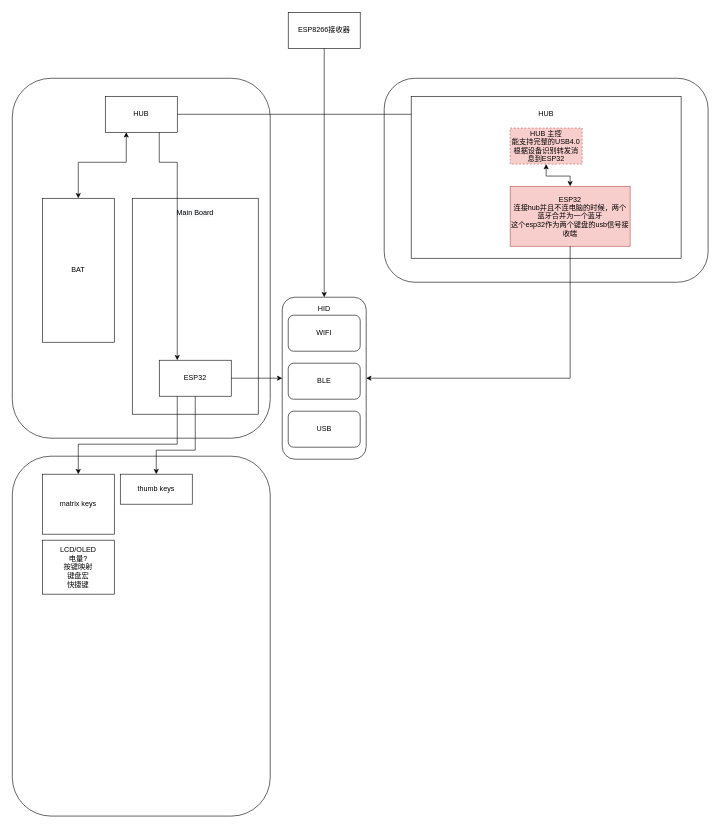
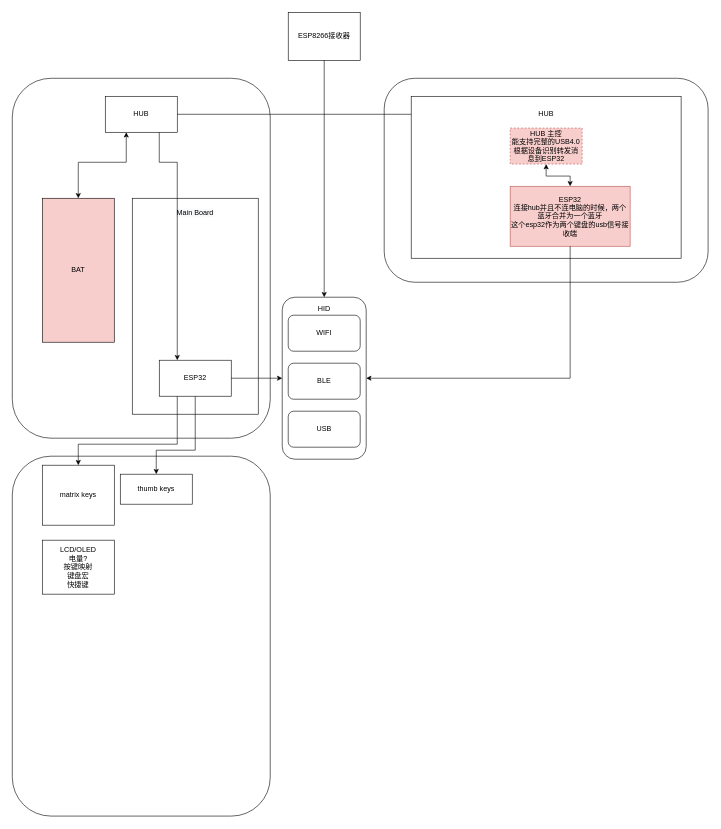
node "ESP8266接收器": size 72x36 -> 72x48
node "BAT": fillcolor #ffffff -> #f8cecc
node "matrix keys": moved (78, 504) -> (78, 495)
